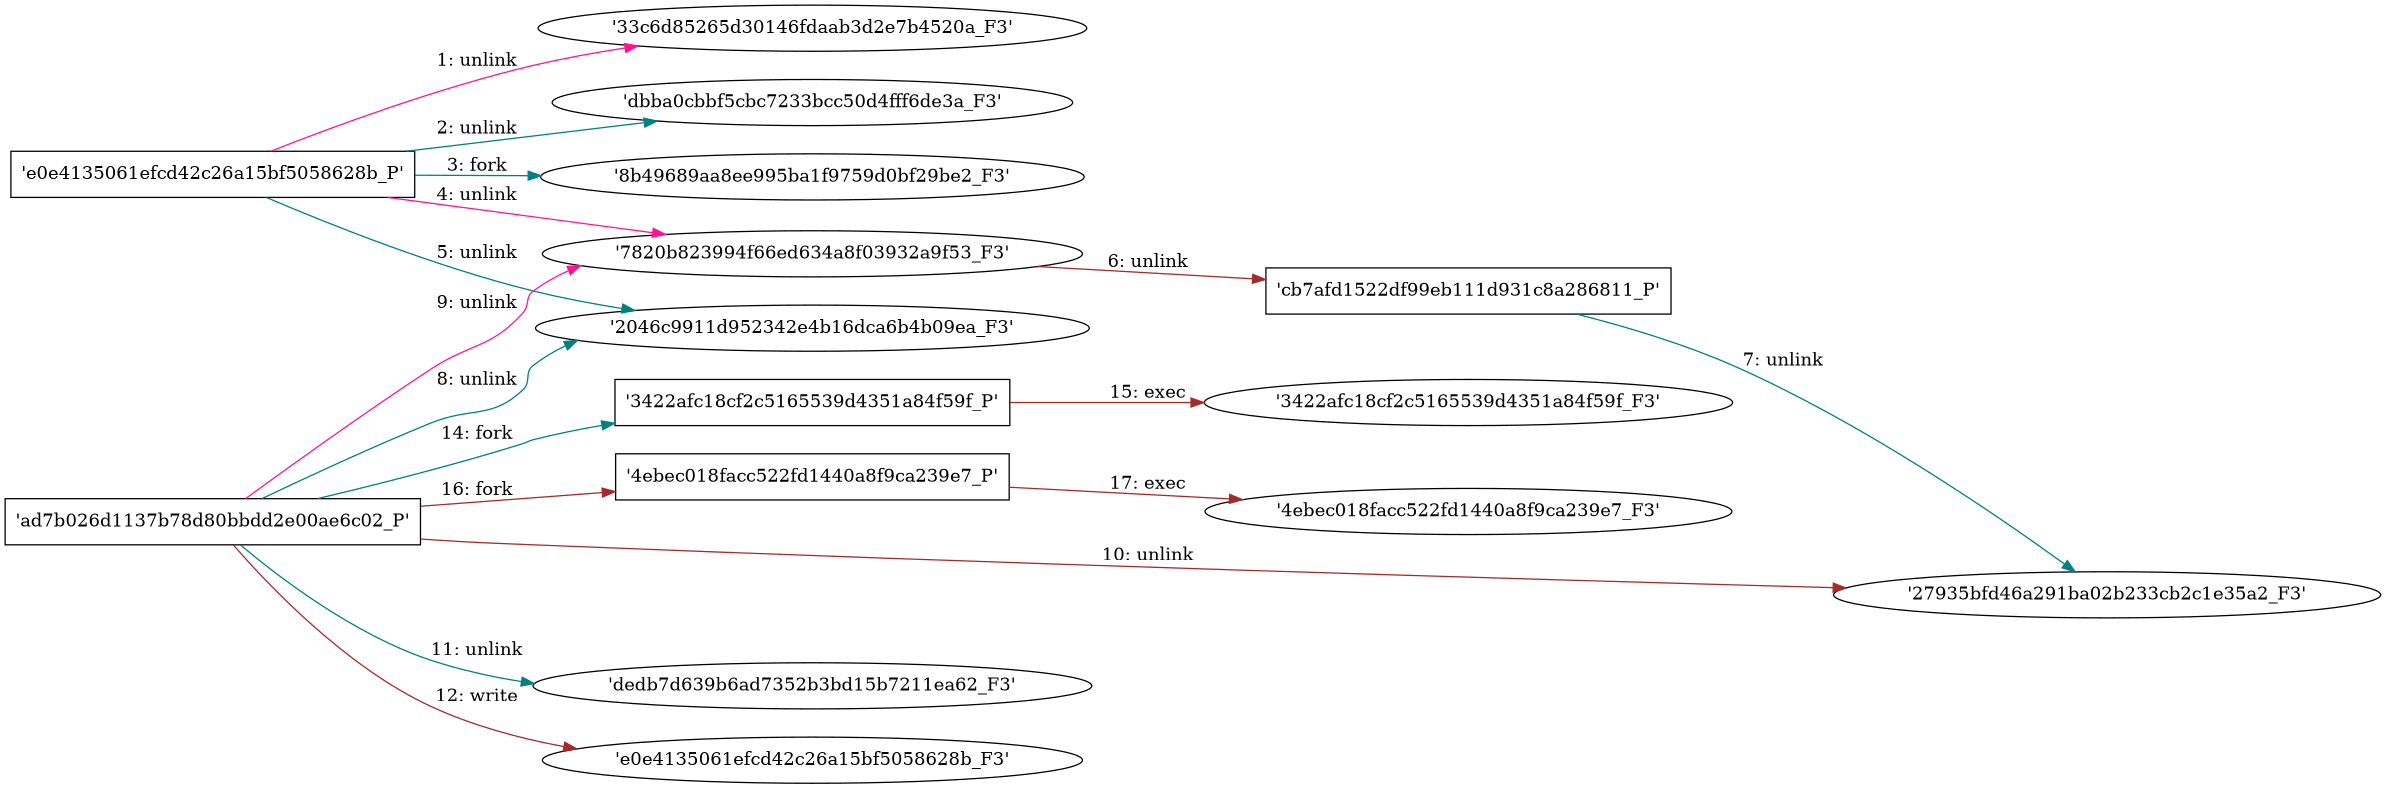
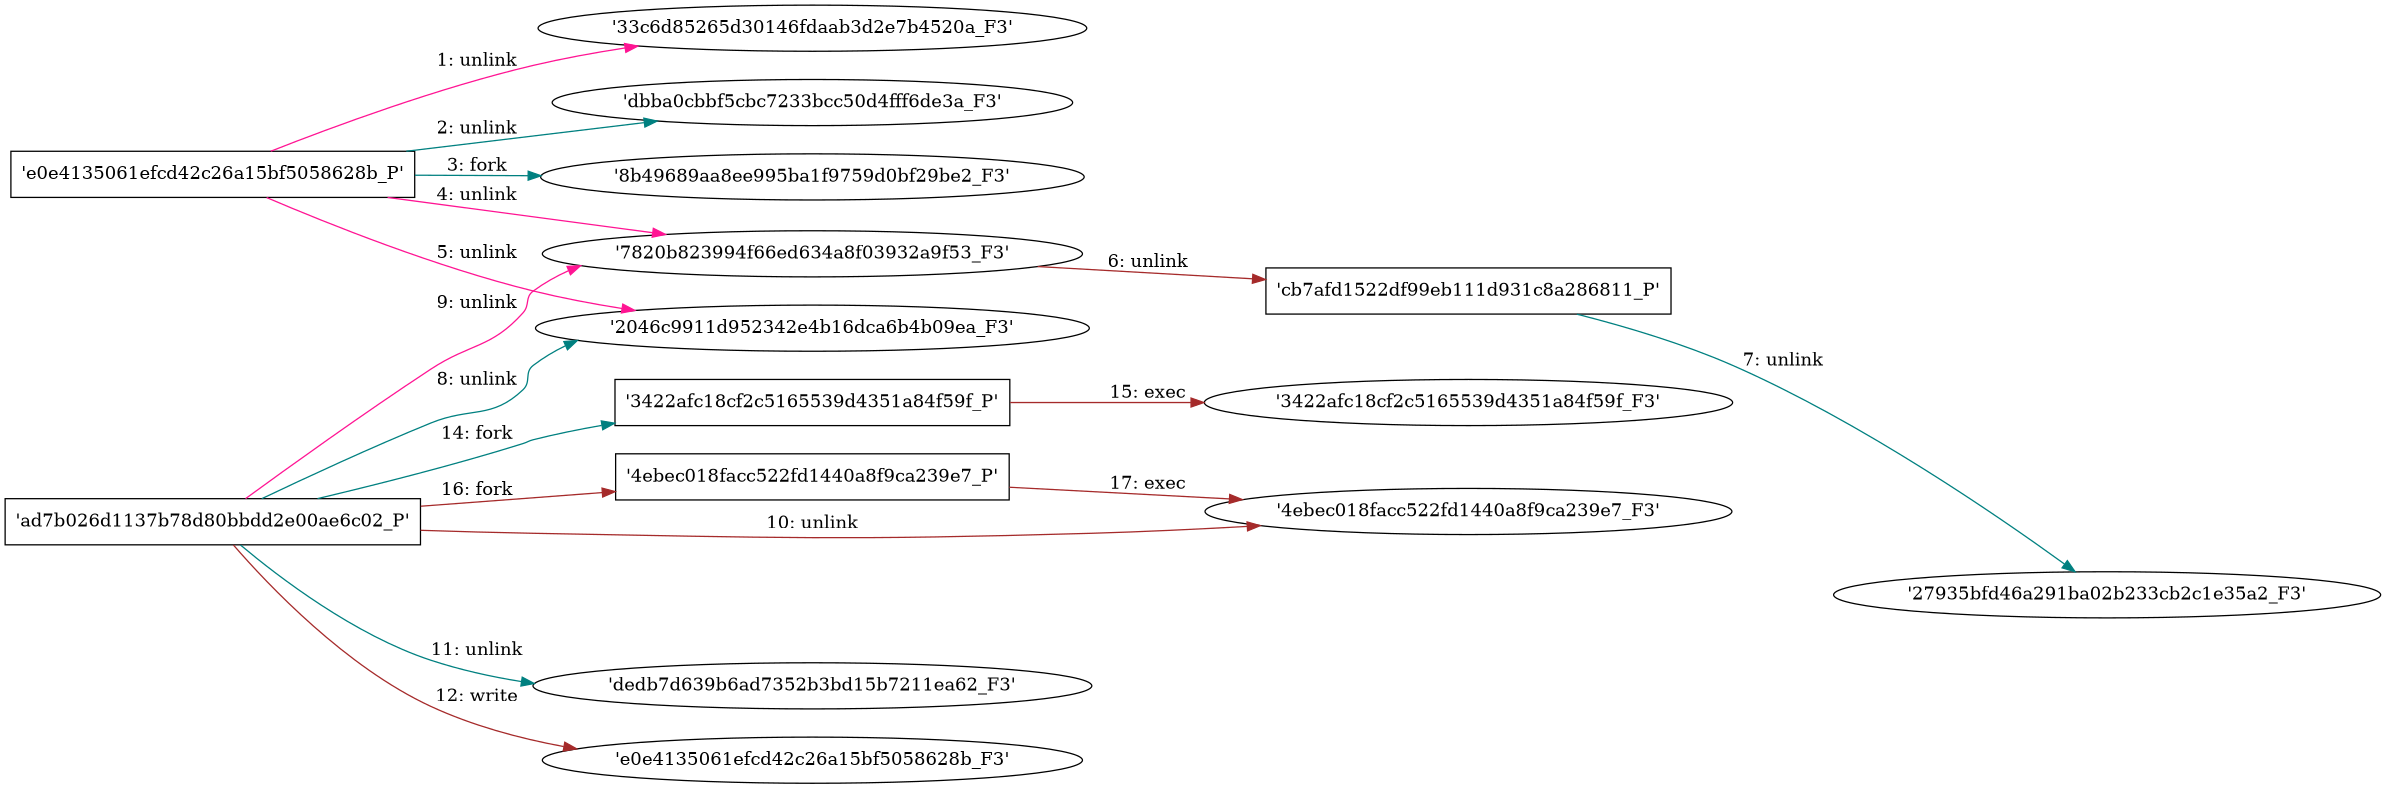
edge "'e0e4135061efcd42c26a15bf5058628b_P'" -> "'2046c9911d952342e4b16dca6b4b09ea_F3'": color teal -> deeppink
edge "'ad7b026d1137b78d80bbdd2e00ae6c02_P'" -> "'27935bfd46a291ba02b233cb2c1e35a2_F3'": now "'ad7b026d1137b78d80bbdd2e00ae6c02_P'" -> "'4ebec018facc522fd1440a8f9ca239e7_F3'"
